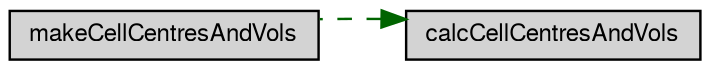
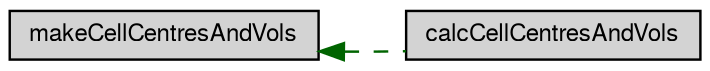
edge "makeCellCentresAndVols" -> "calcCellCentresAndVols": reversed
